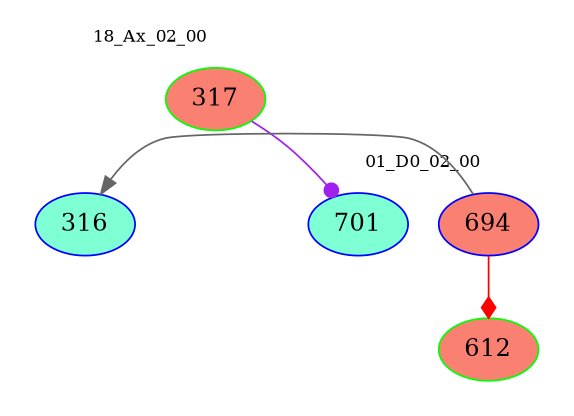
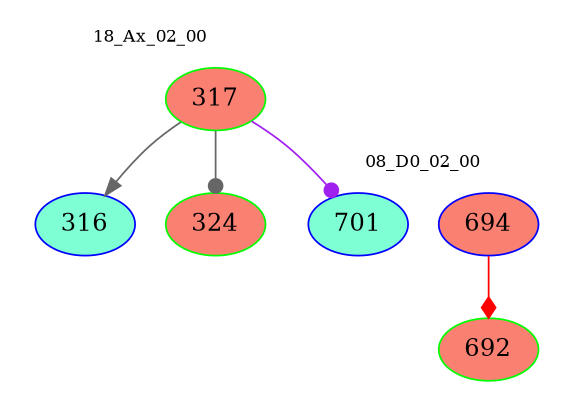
edge "694" -> "316": now "317" -> "316"
cluster "01_D0_02_00": label "01_D0_02_00" -> "08_D0_02_00"
node "324": added
node "612": label "612" -> "692"
